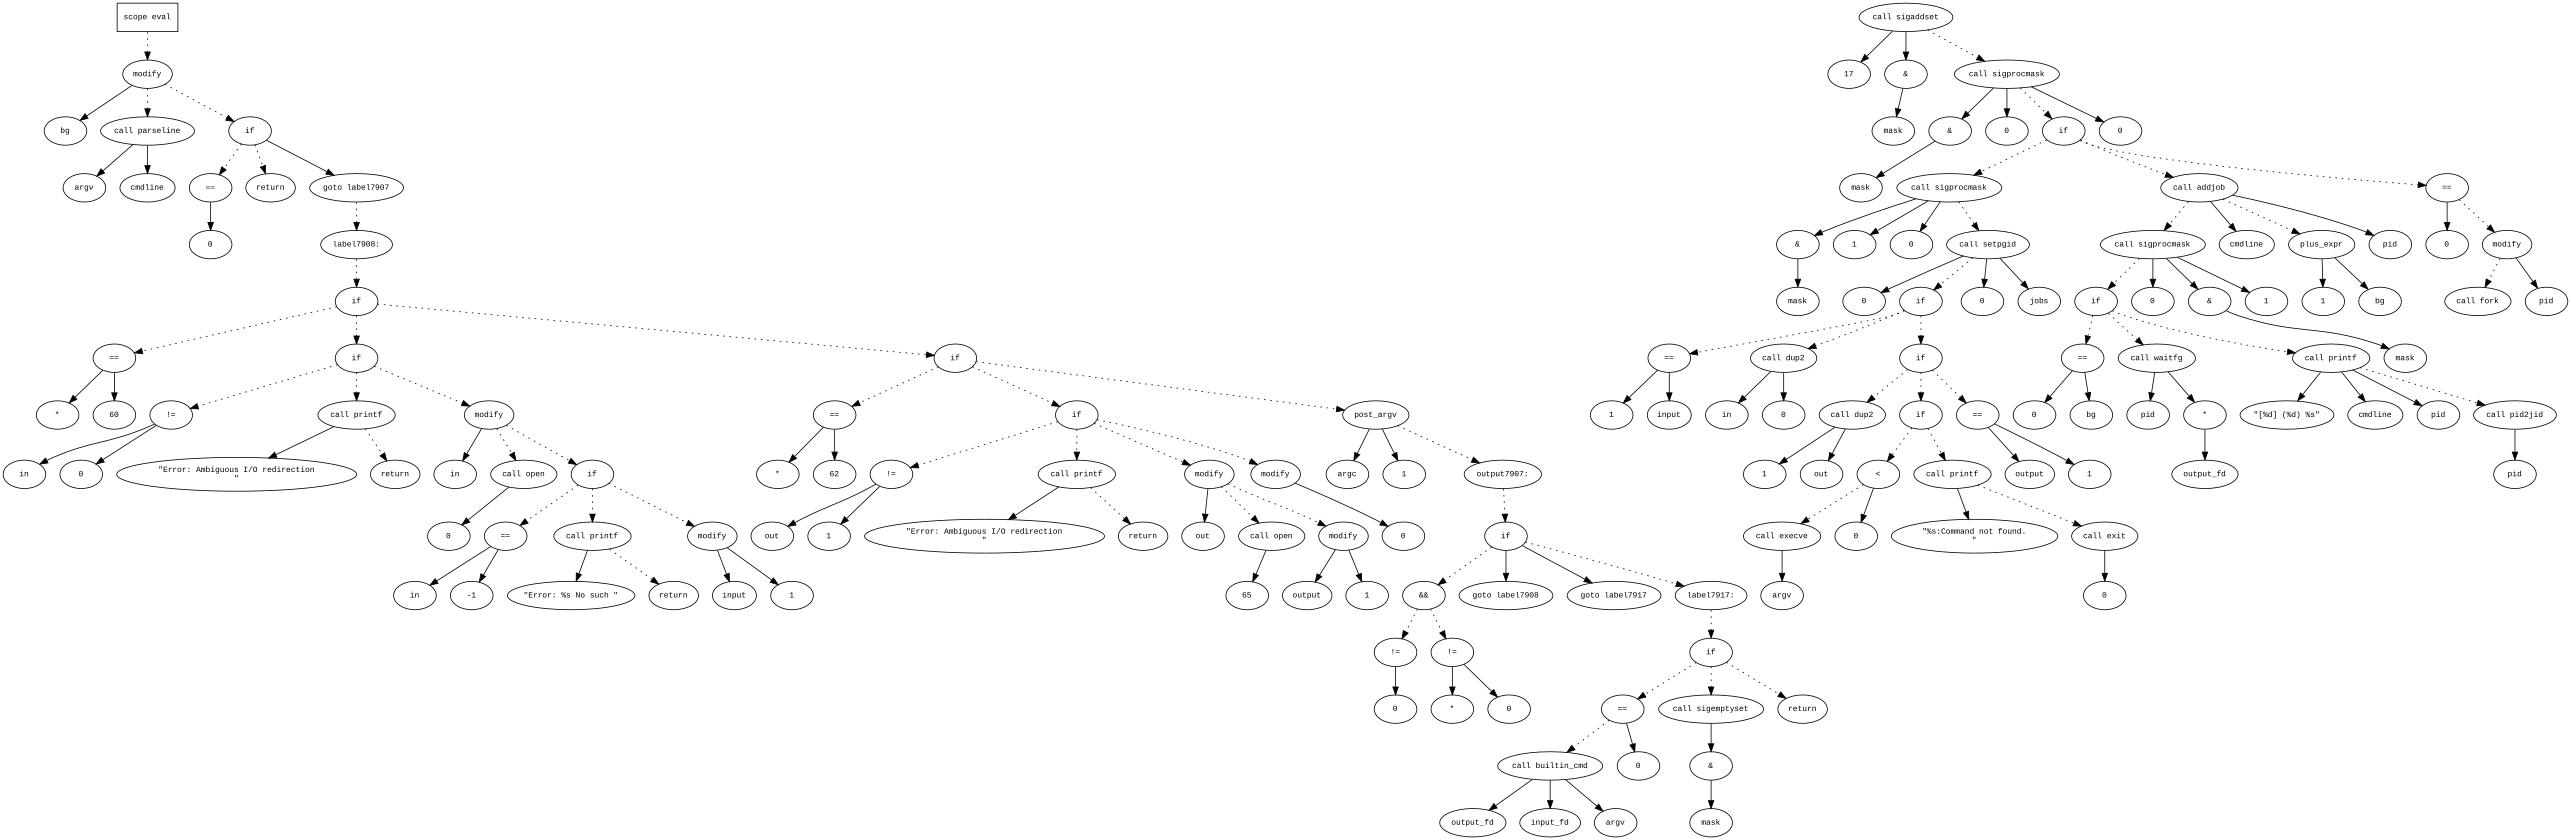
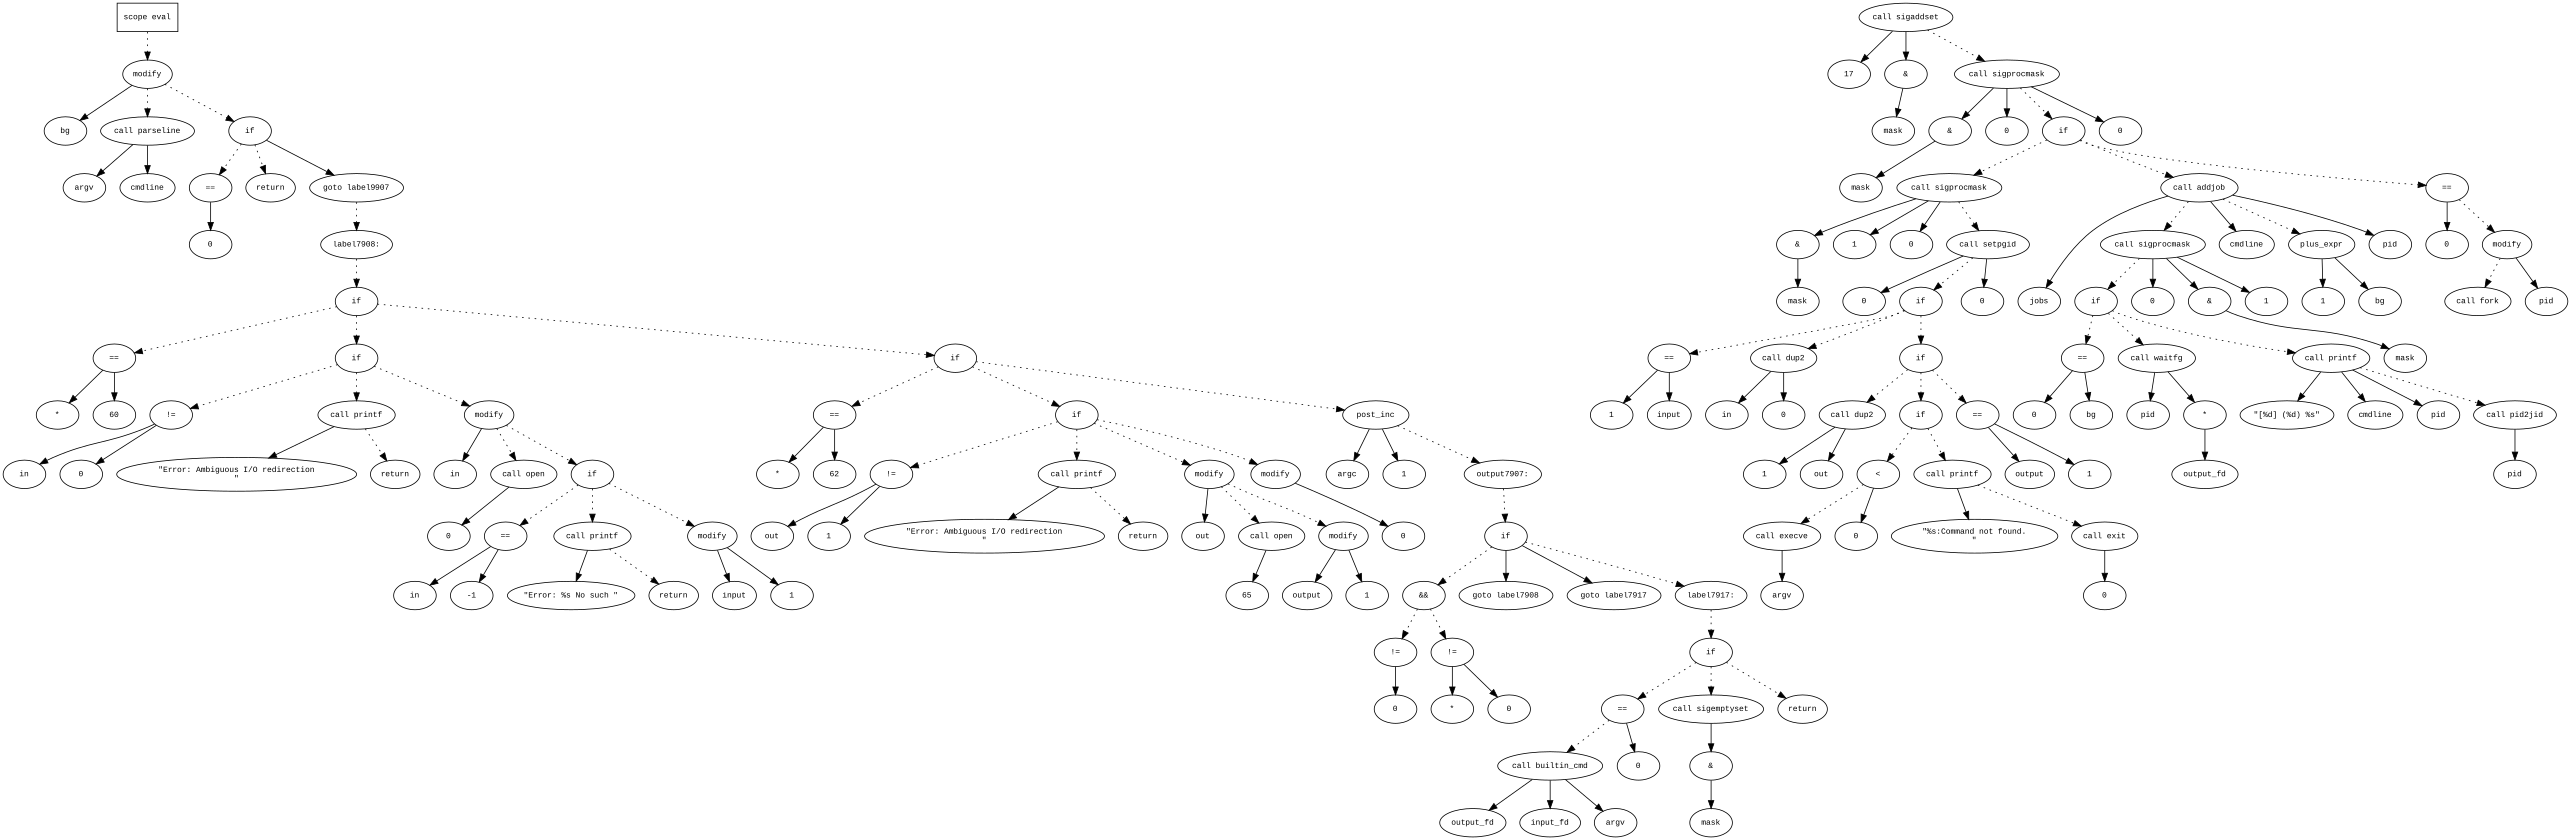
node "goto label7907": label "goto label7907" -> "goto label9907"
edge "call setpgid" -> "jobs": now "call addjob" -> "jobs"
node "post_argv": label "post_argv" -> "post_inc"
